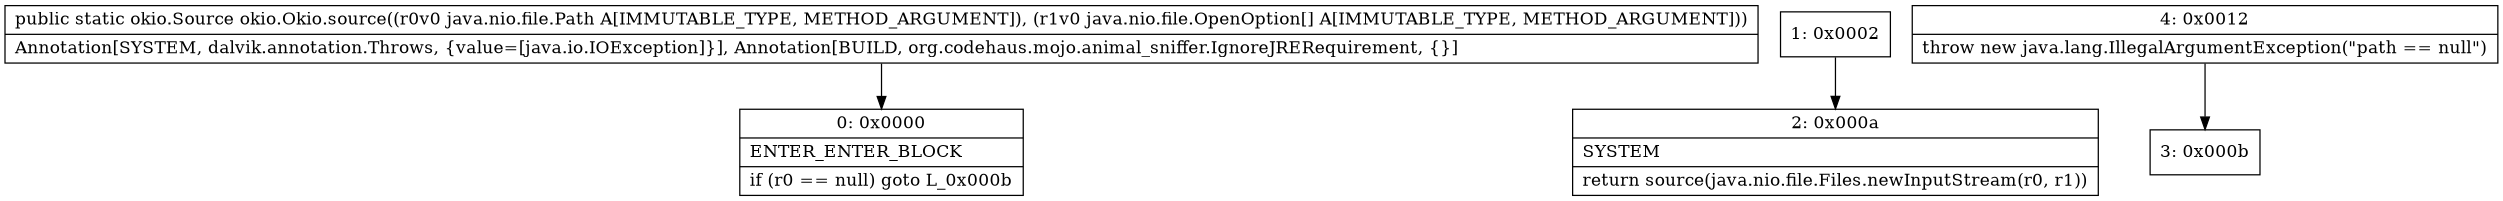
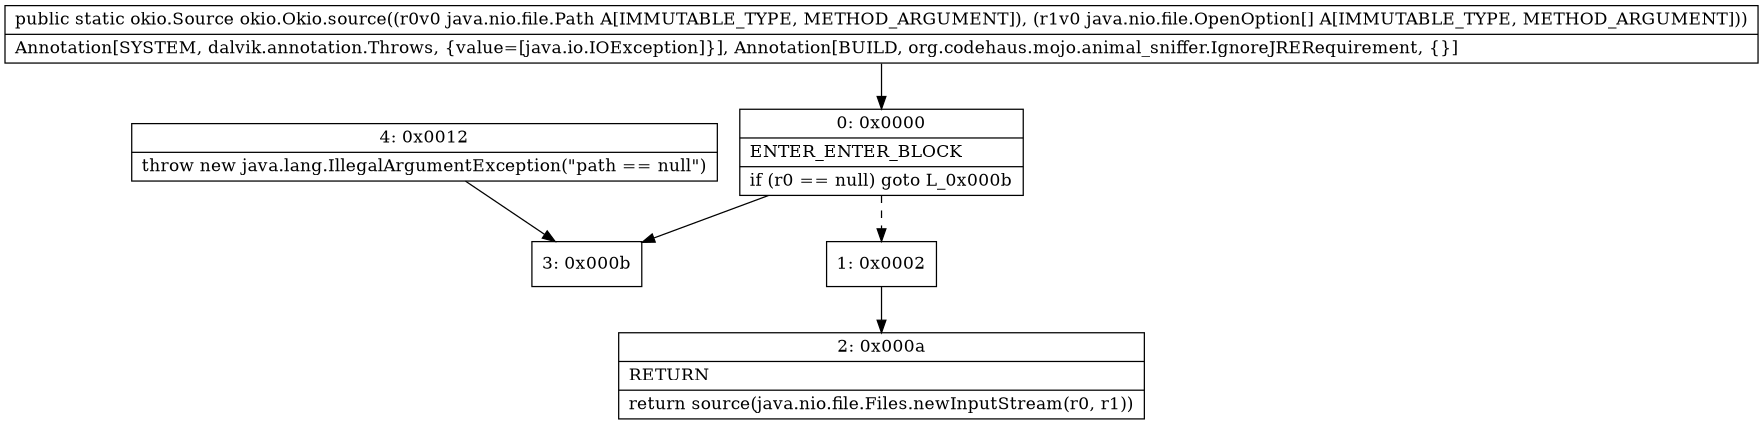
node "2: 0x000a": text "SYSTEM" -> "RETURN"
edge "0: 0x0000" -> "1: 0x0002": added
edge "0: 0x0000" -> "3: 0x000b": added
